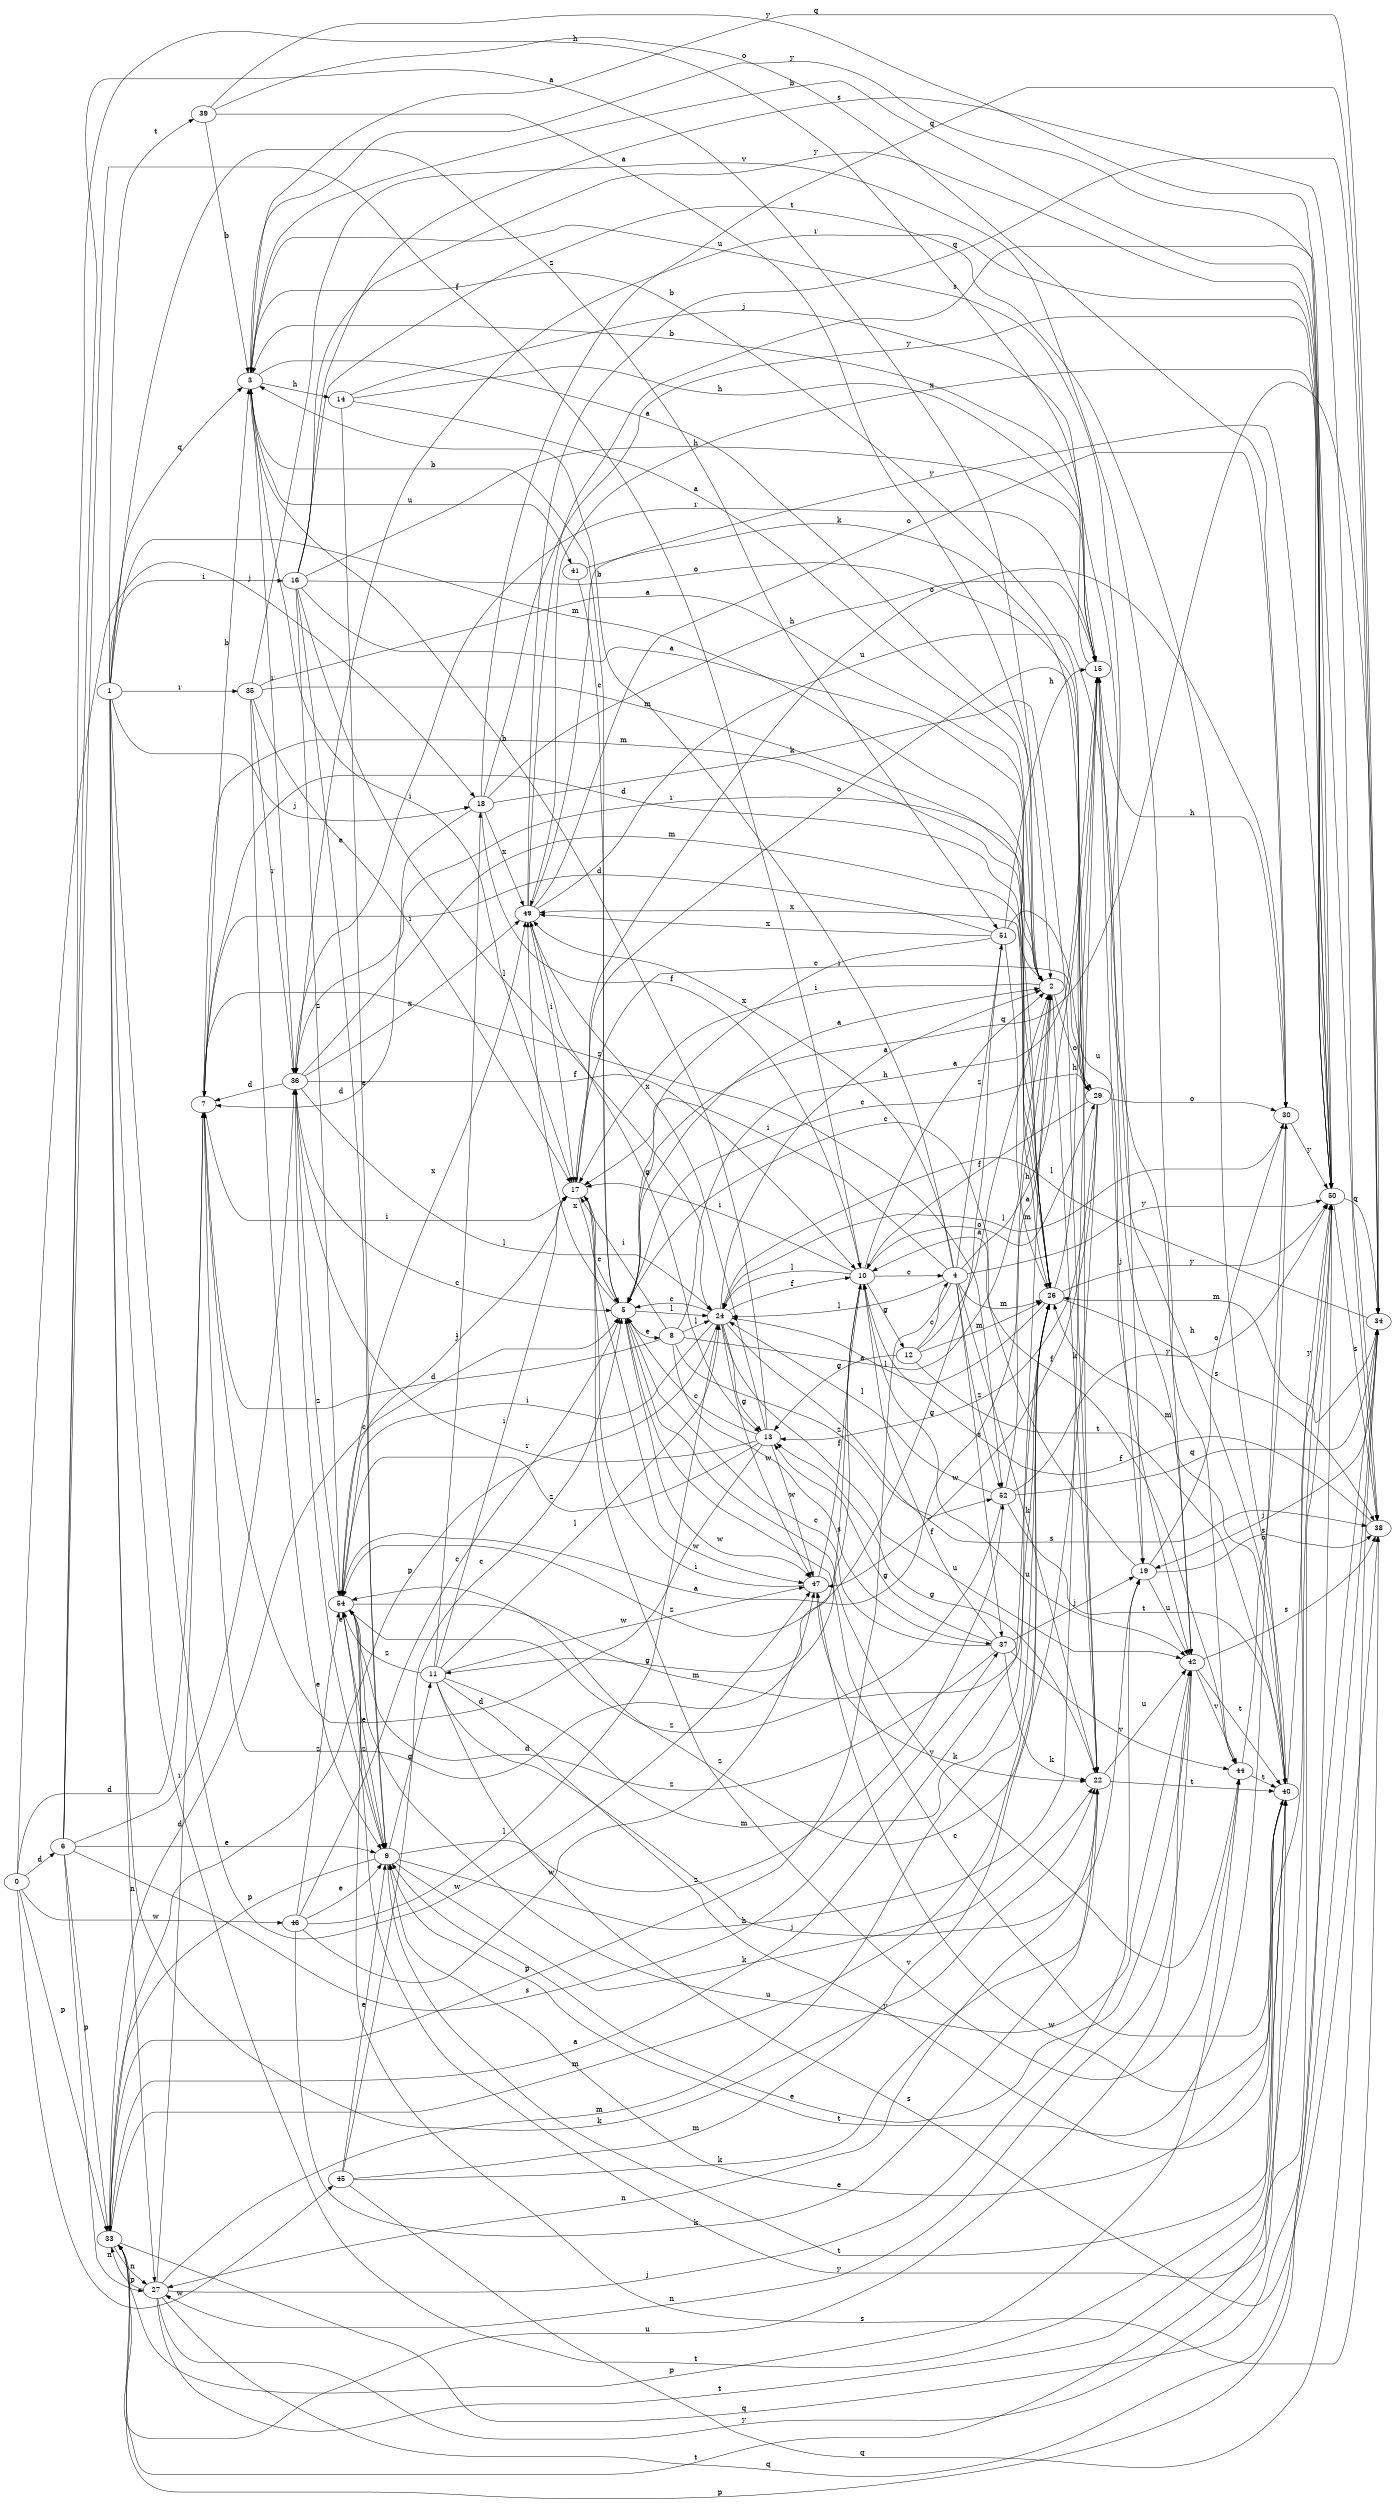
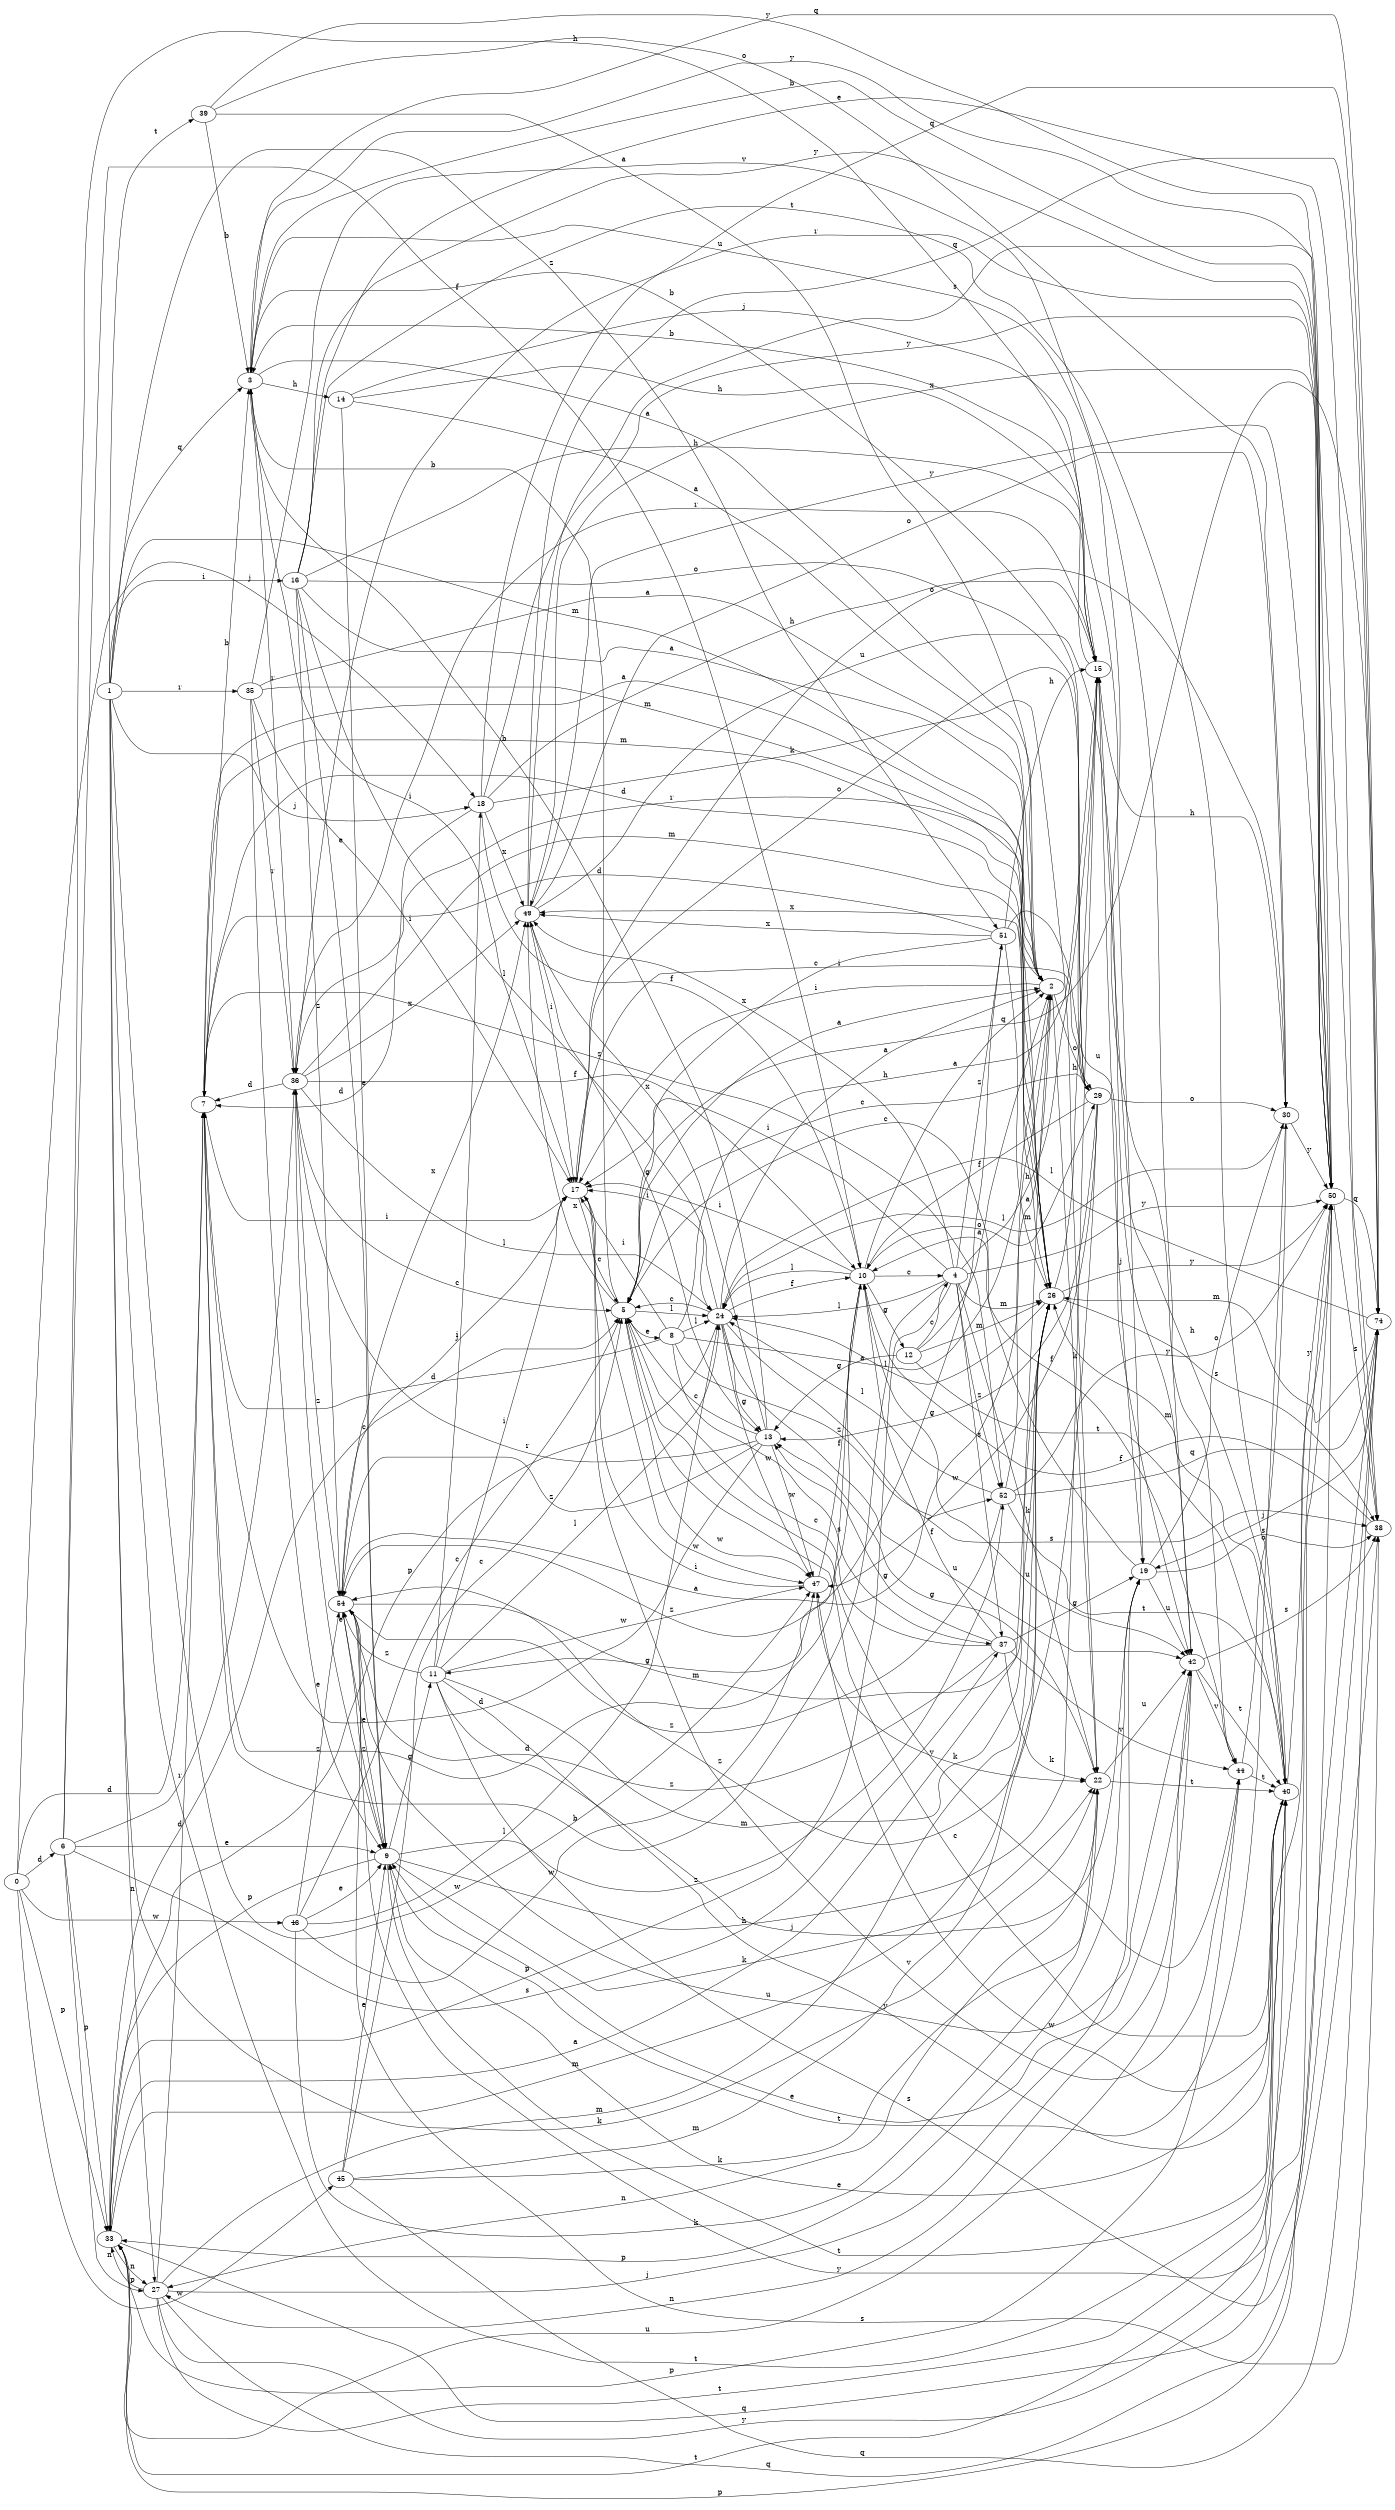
edge "16" -> "38": label "s" -> "e"
edge "6" -> "2": now "7" -> "2"
node "41": removed
edge "4" -> "3": now "4" -> "7"
node "34": label "34" -> "74"
edge "24" -> "54": now "24" -> "17"
edge "37" -> "19": label "j" -> "g"
edge "19" -> "33": added, label "p"
